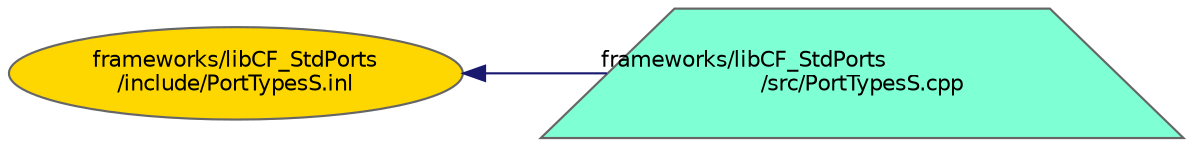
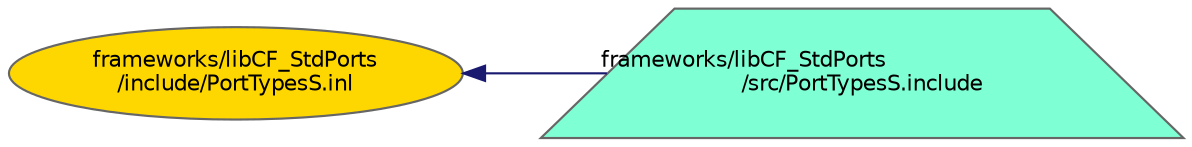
node "frameworks/libCF_StdPorts /src/PortTypesS.cpp": label "frameworks/libCF_StdPorts /src/PortTypesS.cpp" -> "frameworks/libCF_StdPorts /src/PortTypesS.include"
